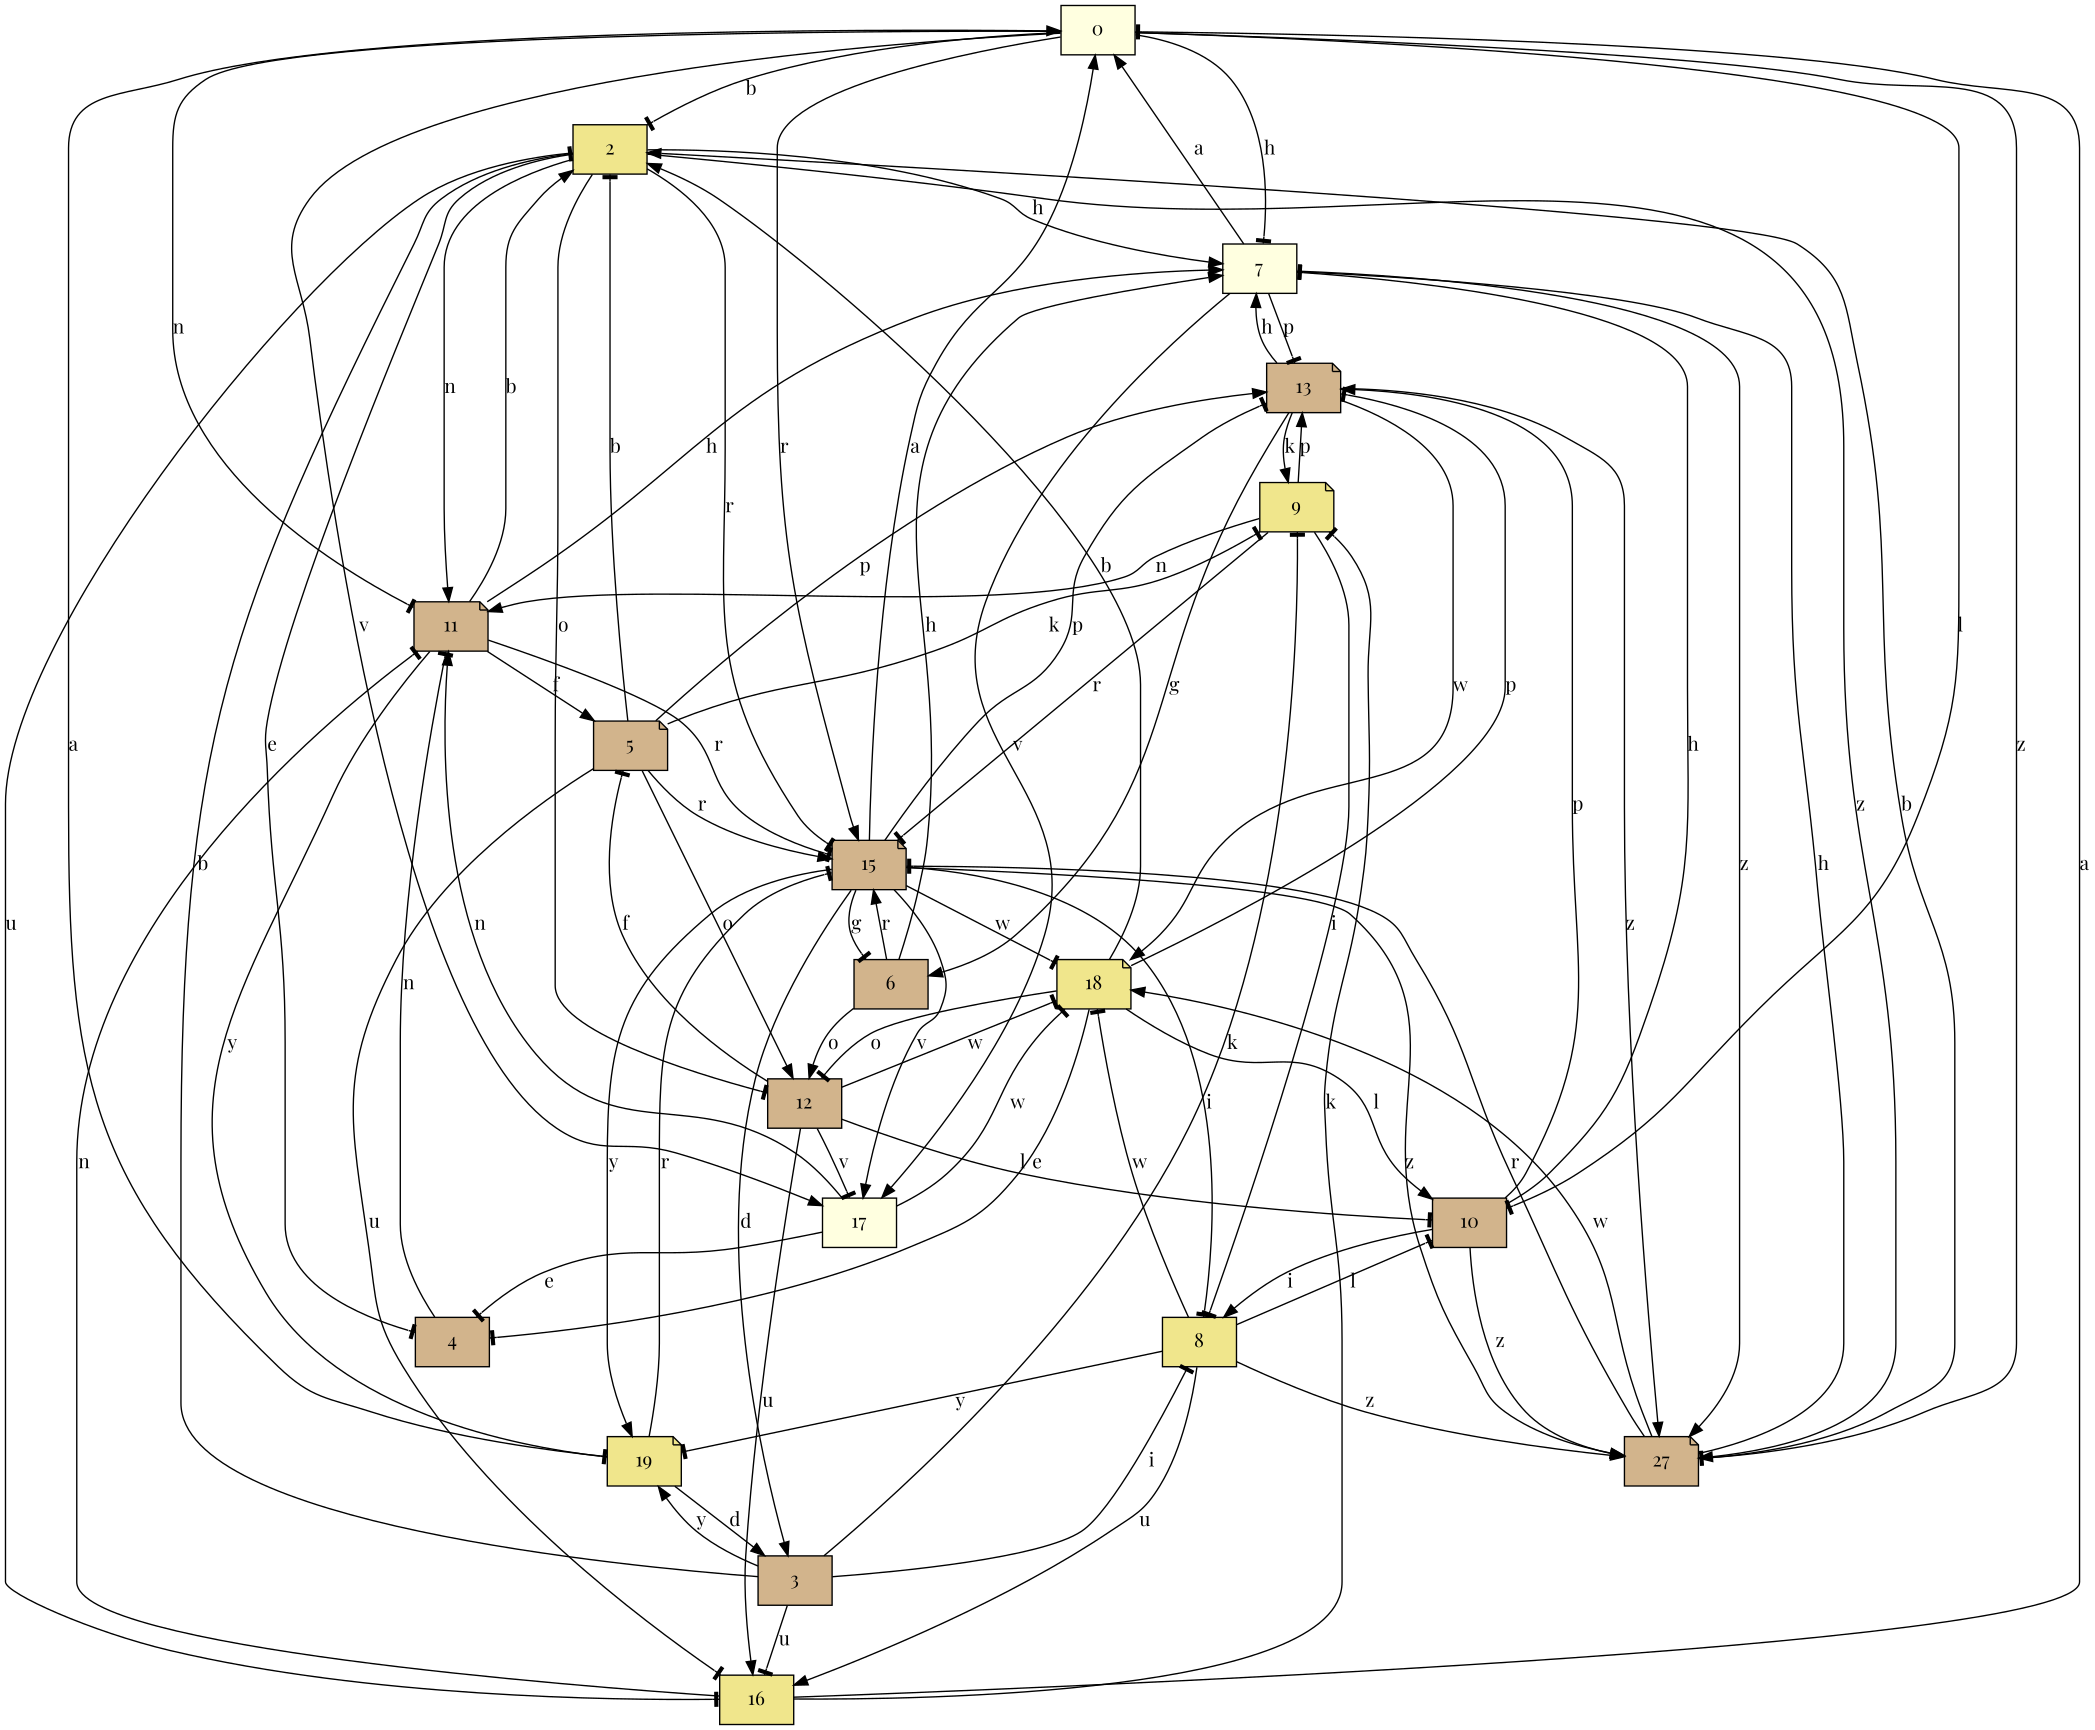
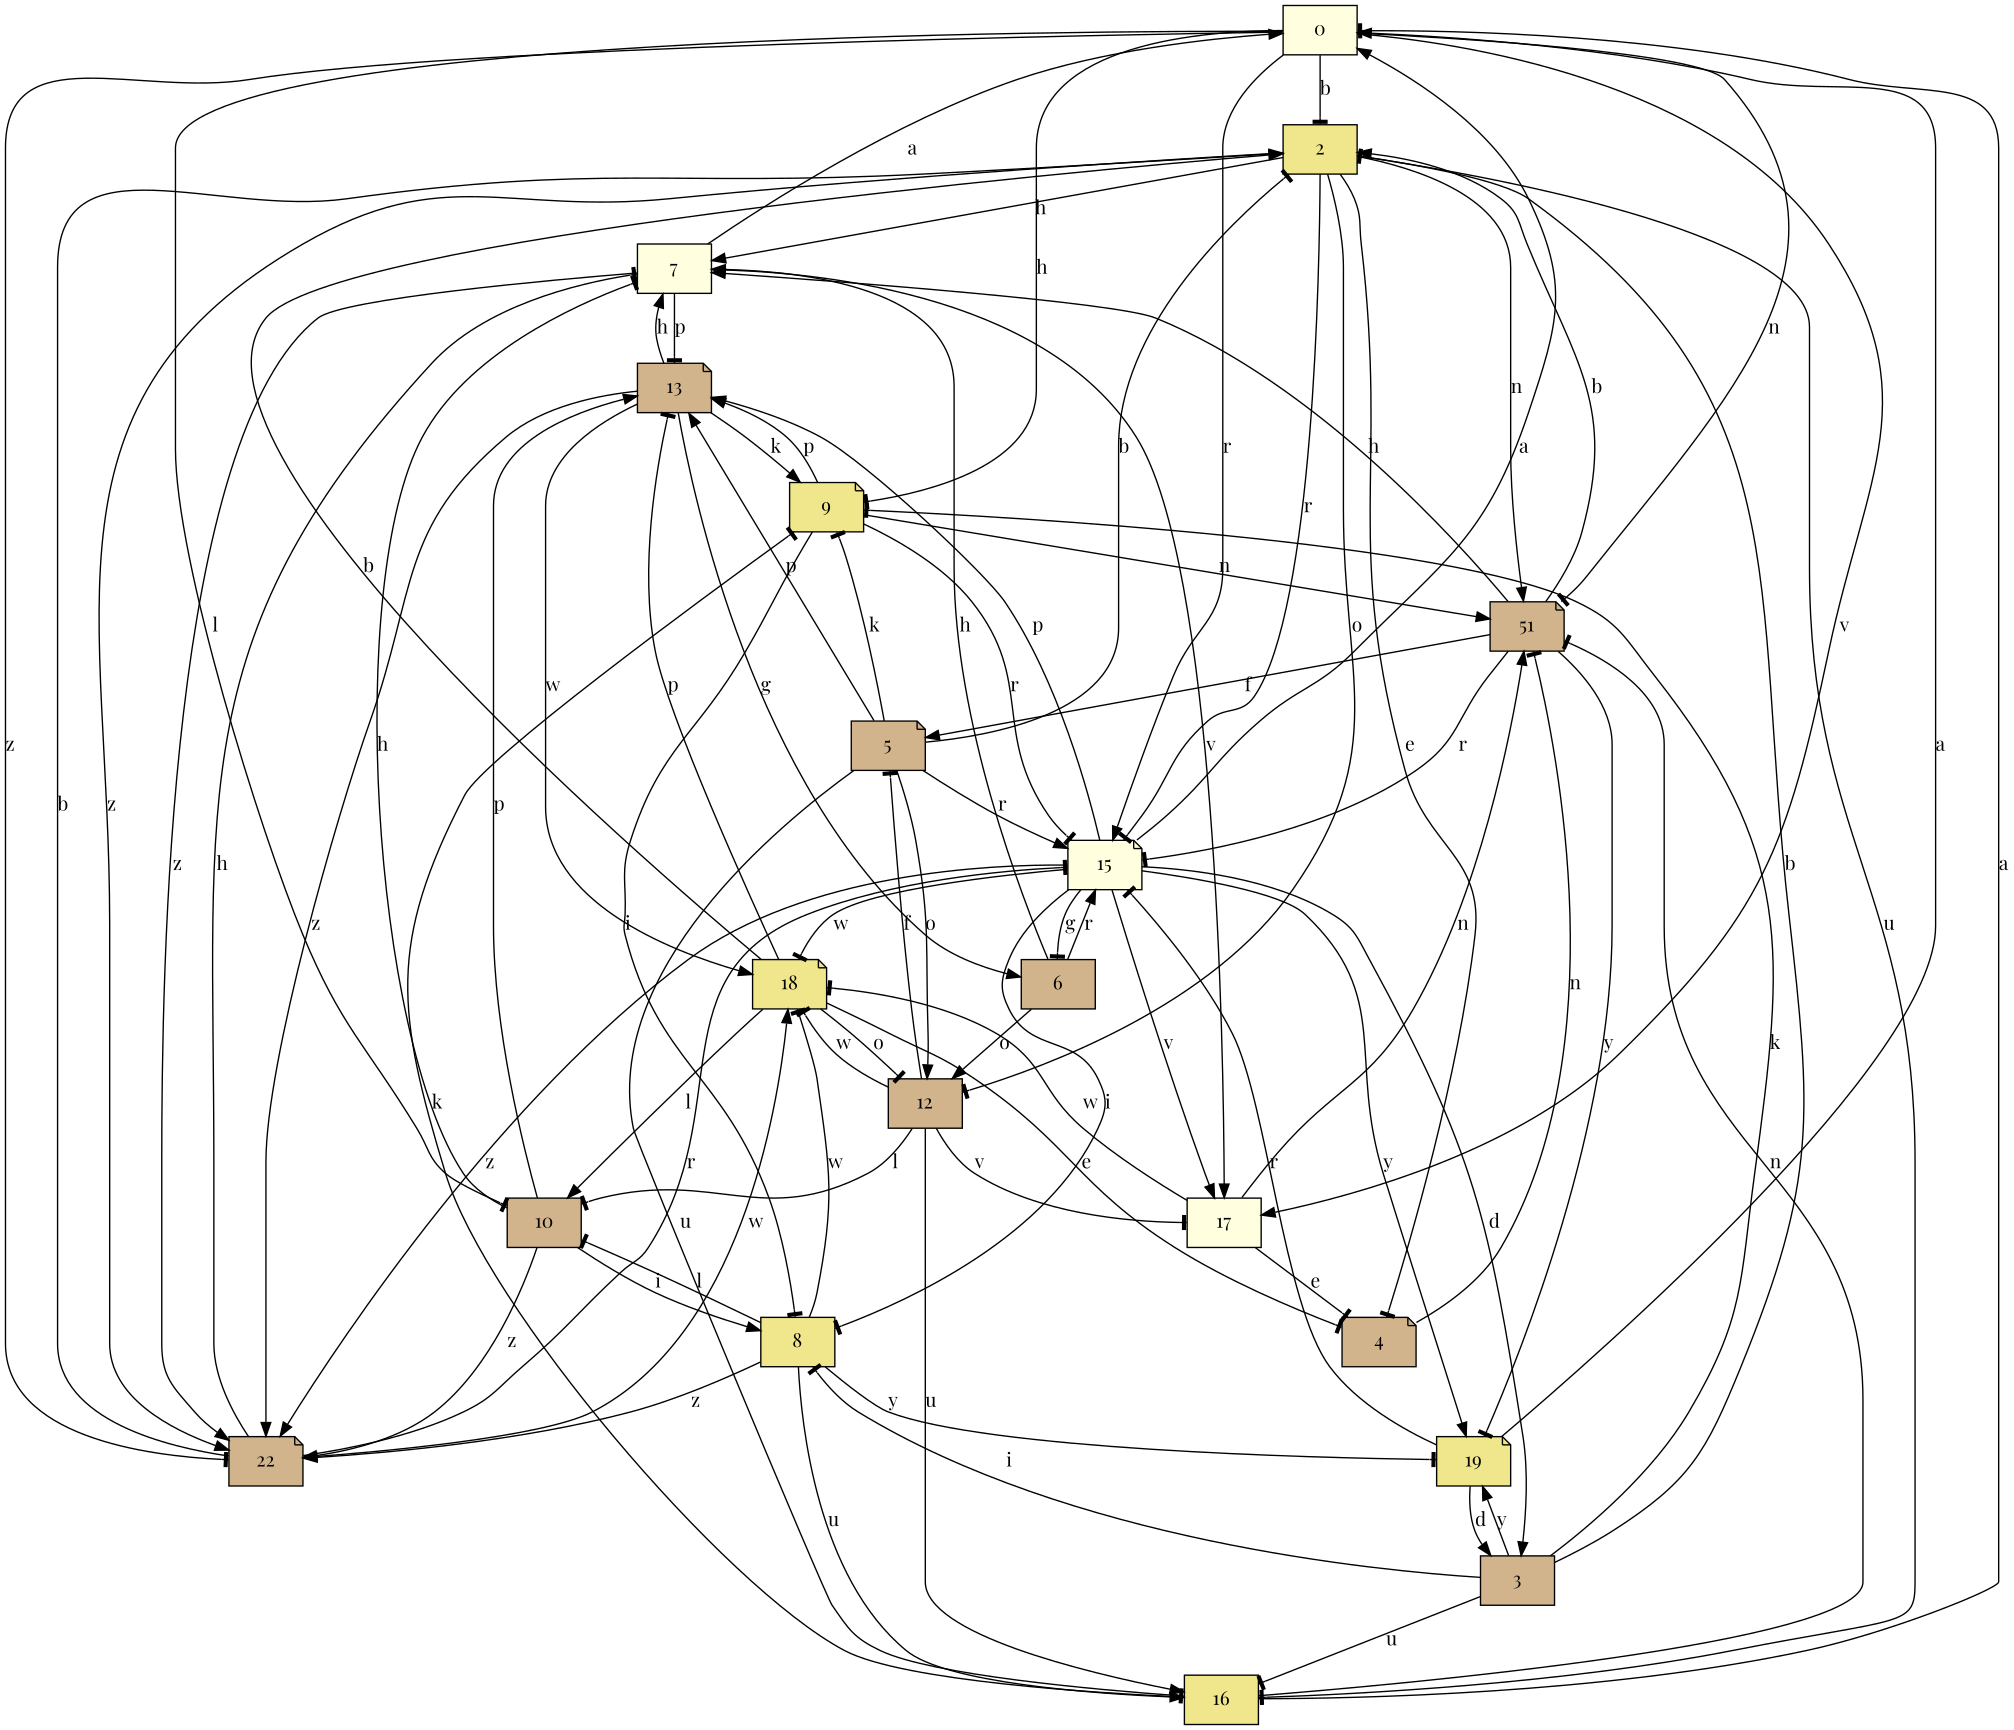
edge "0" -> "7": now "0" -> "9"
edge "15" -> "13": arrowhead tee -> normal
node "11": label "11" -> "51"
node "15": fillcolor tan -> lightyellow
node "4": shape box -> note
node "27": label "27" -> "22"
